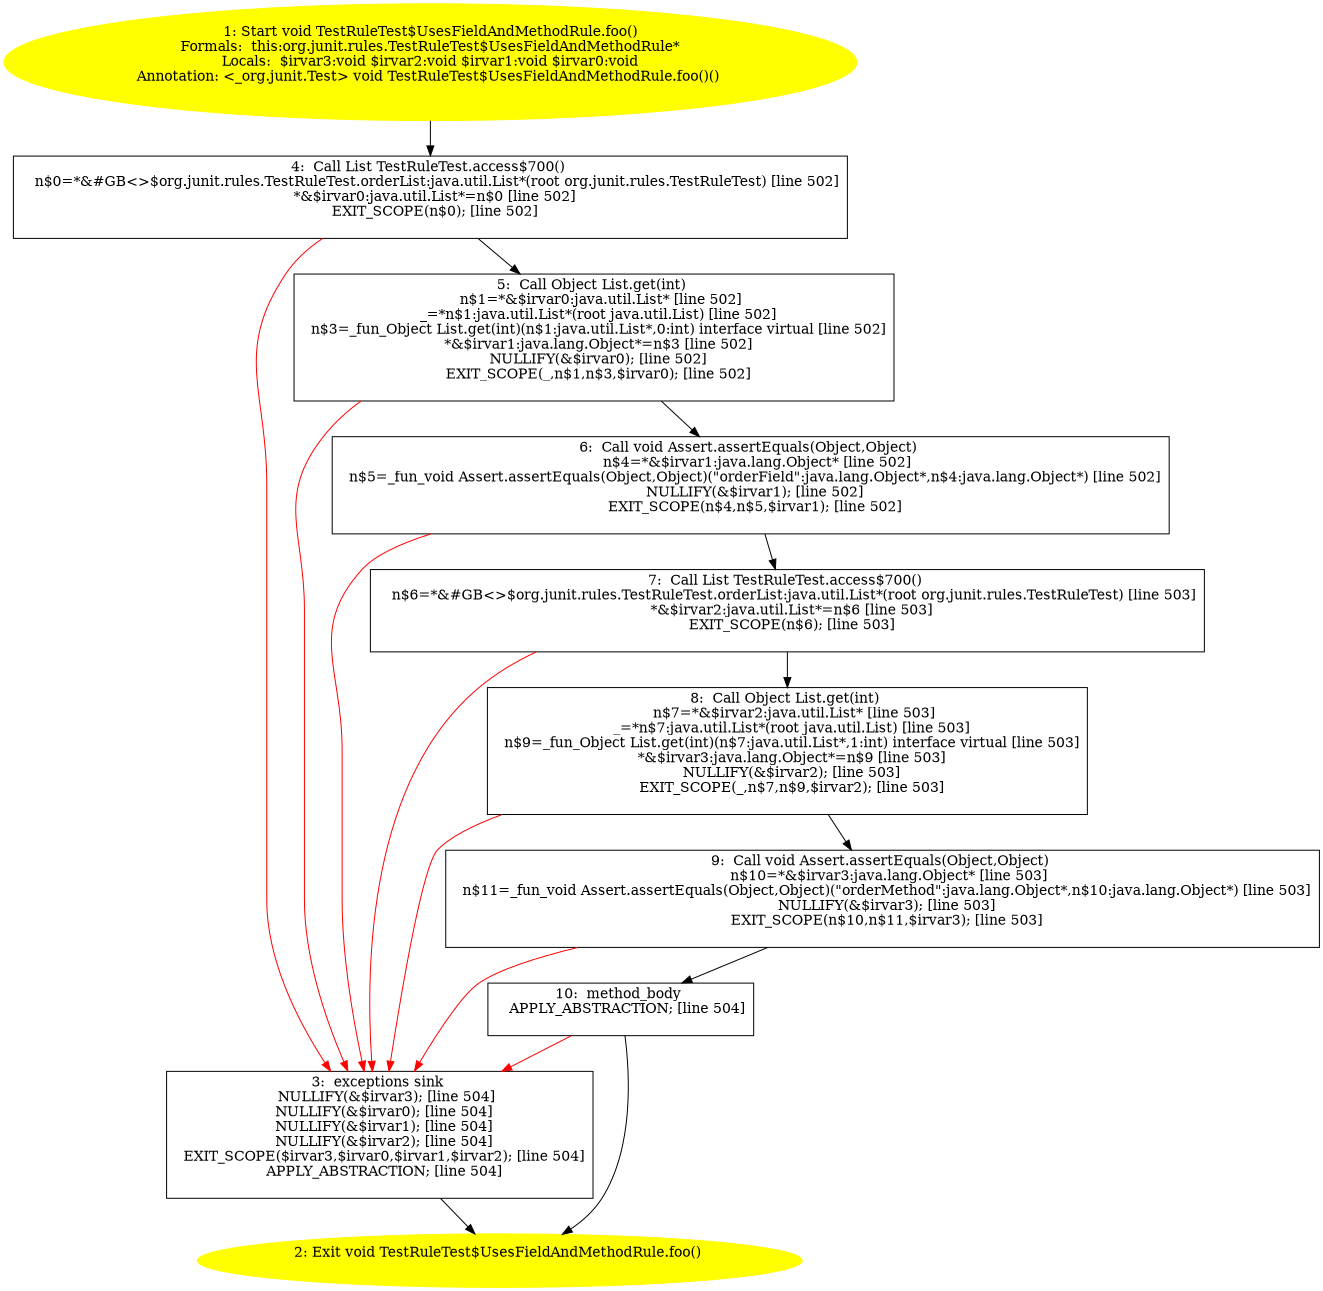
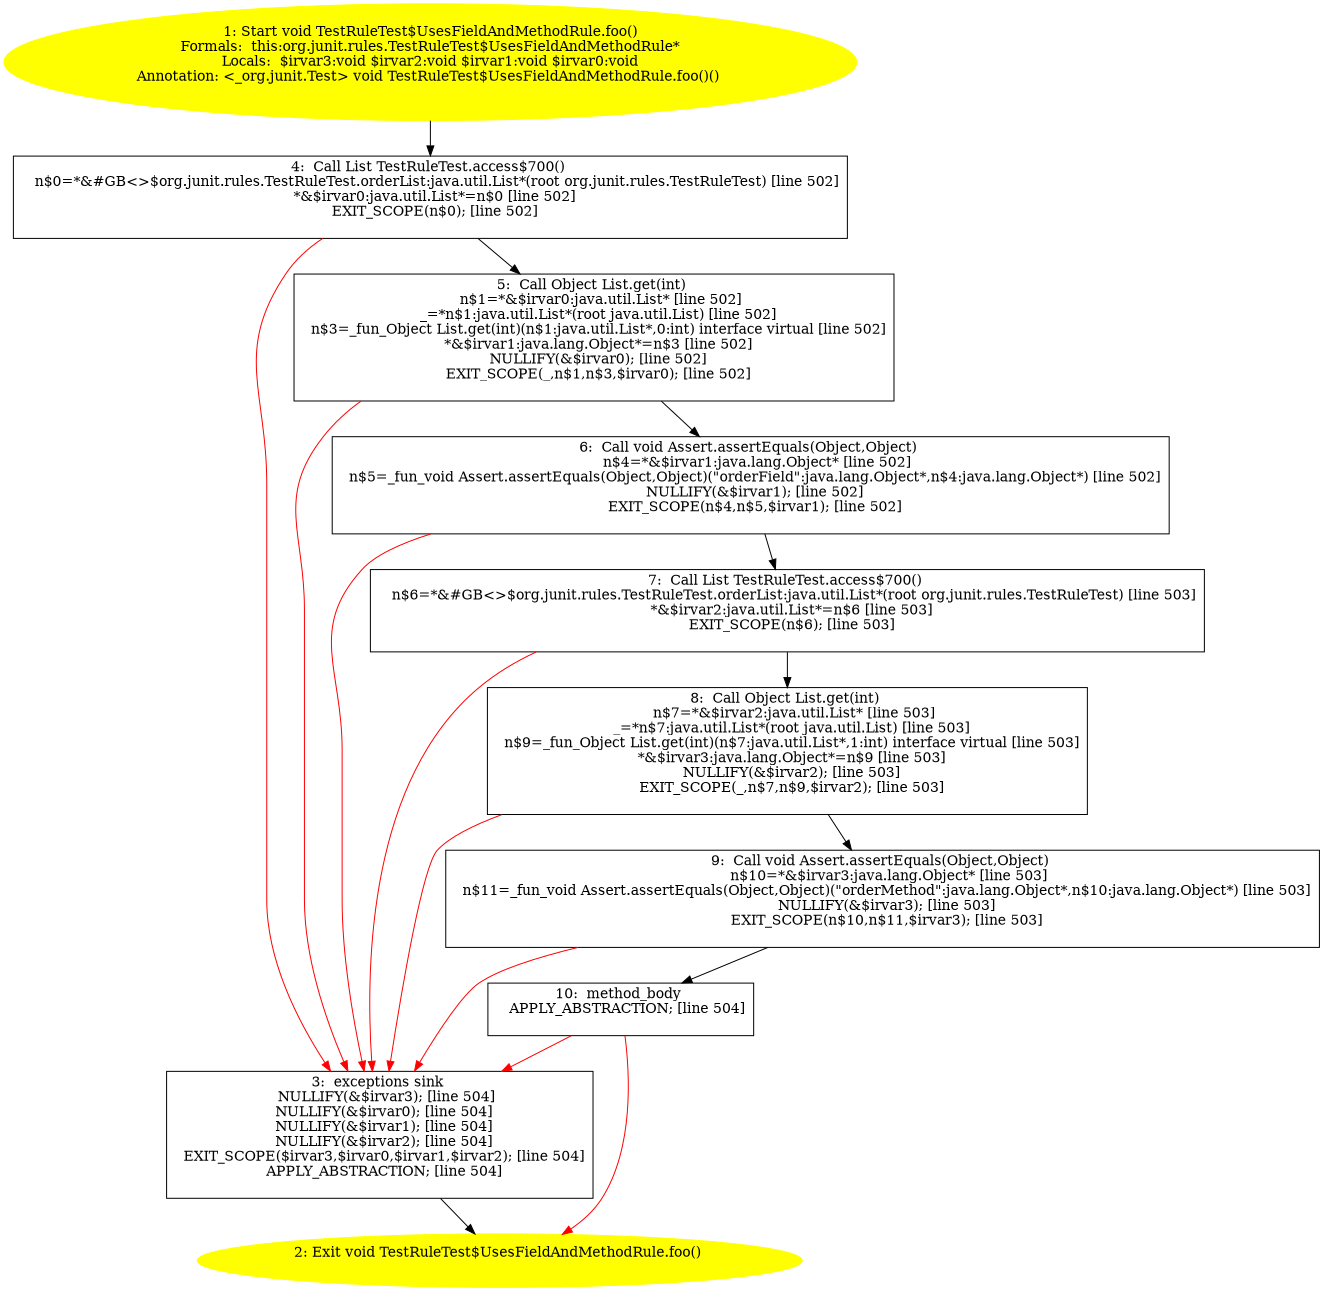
edge "10:  method_body APPLY_ABSTRACTION; [line 504]" -> "2: Exit void TestRuleTest$UsesFieldAndMethodRule.foo()": color black -> red
